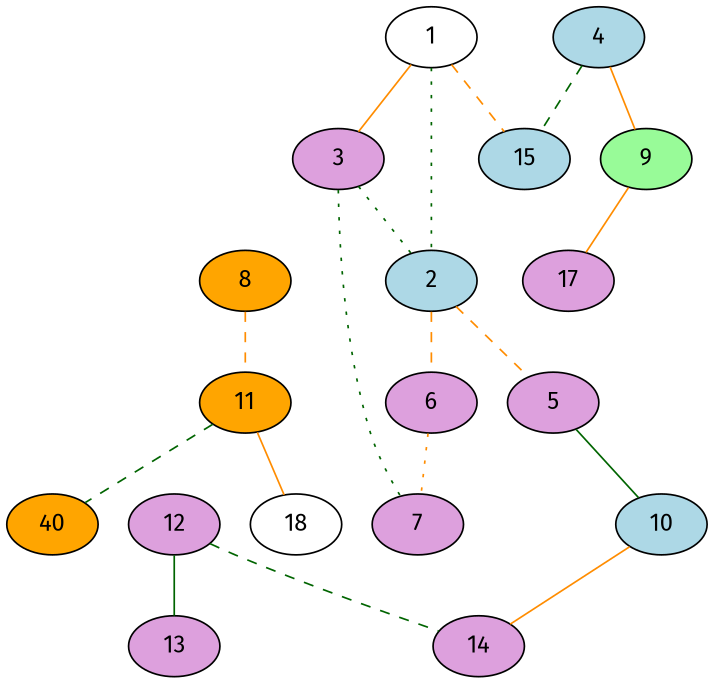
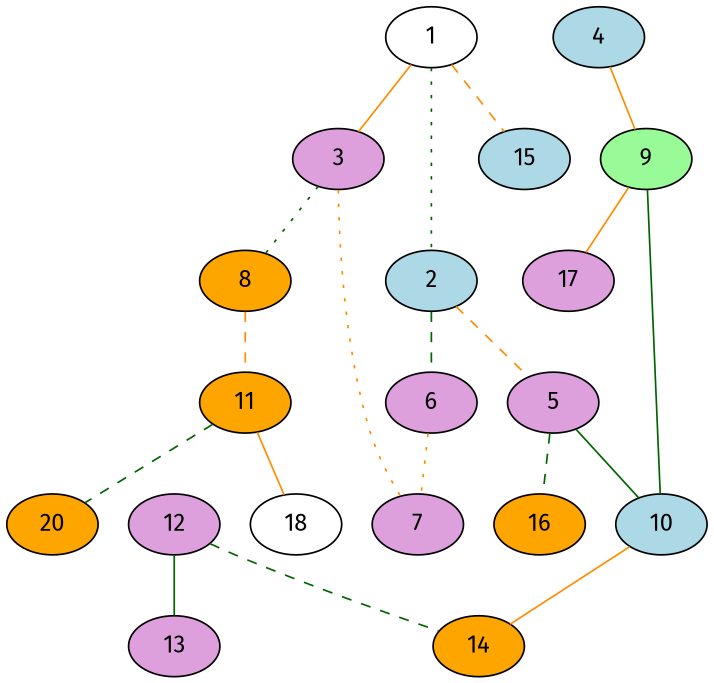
edge "4" -- "15": removed
edge "3" -- "2": now "3" -- "8"
edge "2" -- "6": color darkorange -> darkgreen
edge "9" -- "10": added
edge "3" -- "7": color darkgreen -> darkorange
node "40": label "40" -> "20"
node "16": added
node "14": fillcolor plum -> orange
